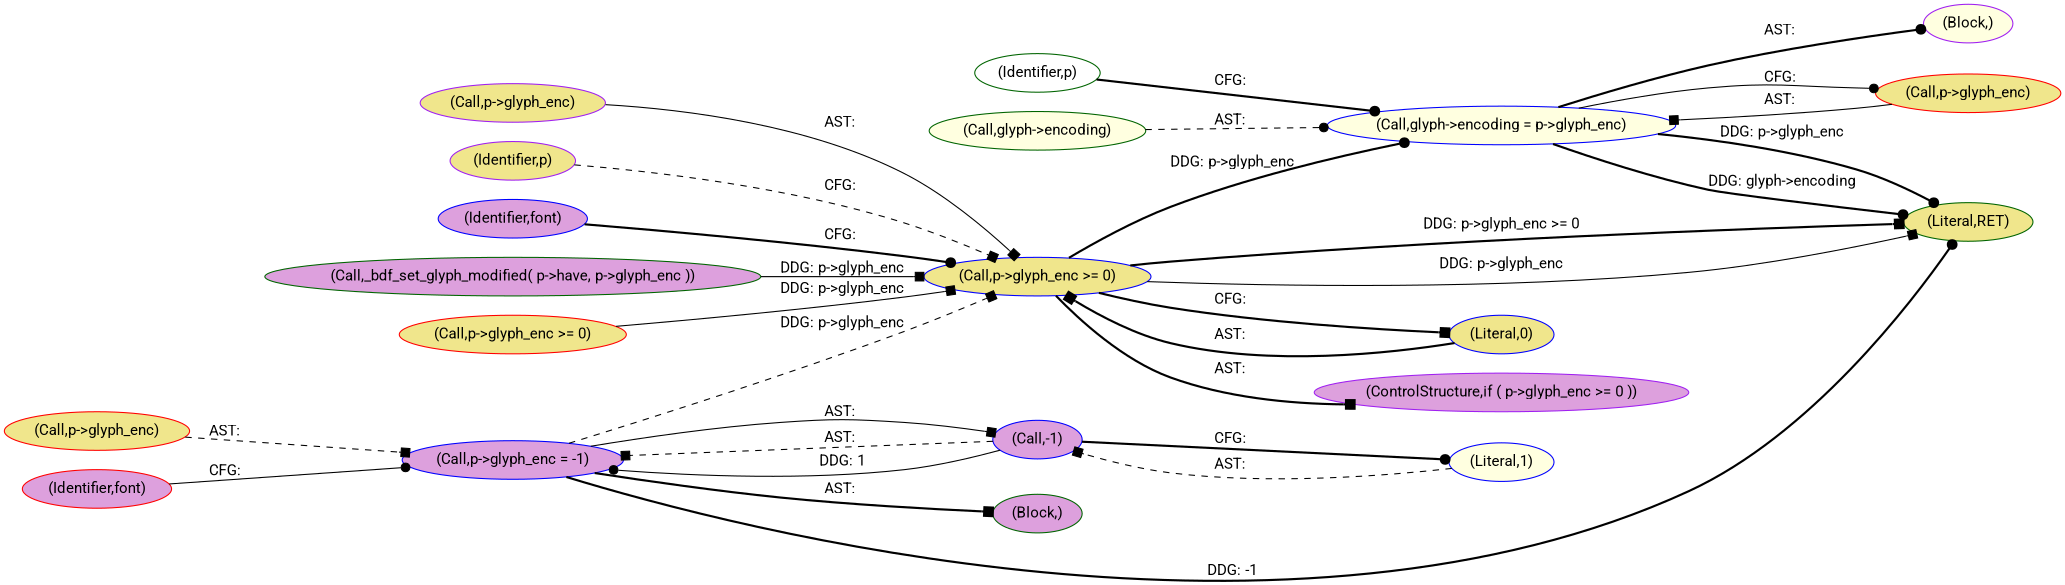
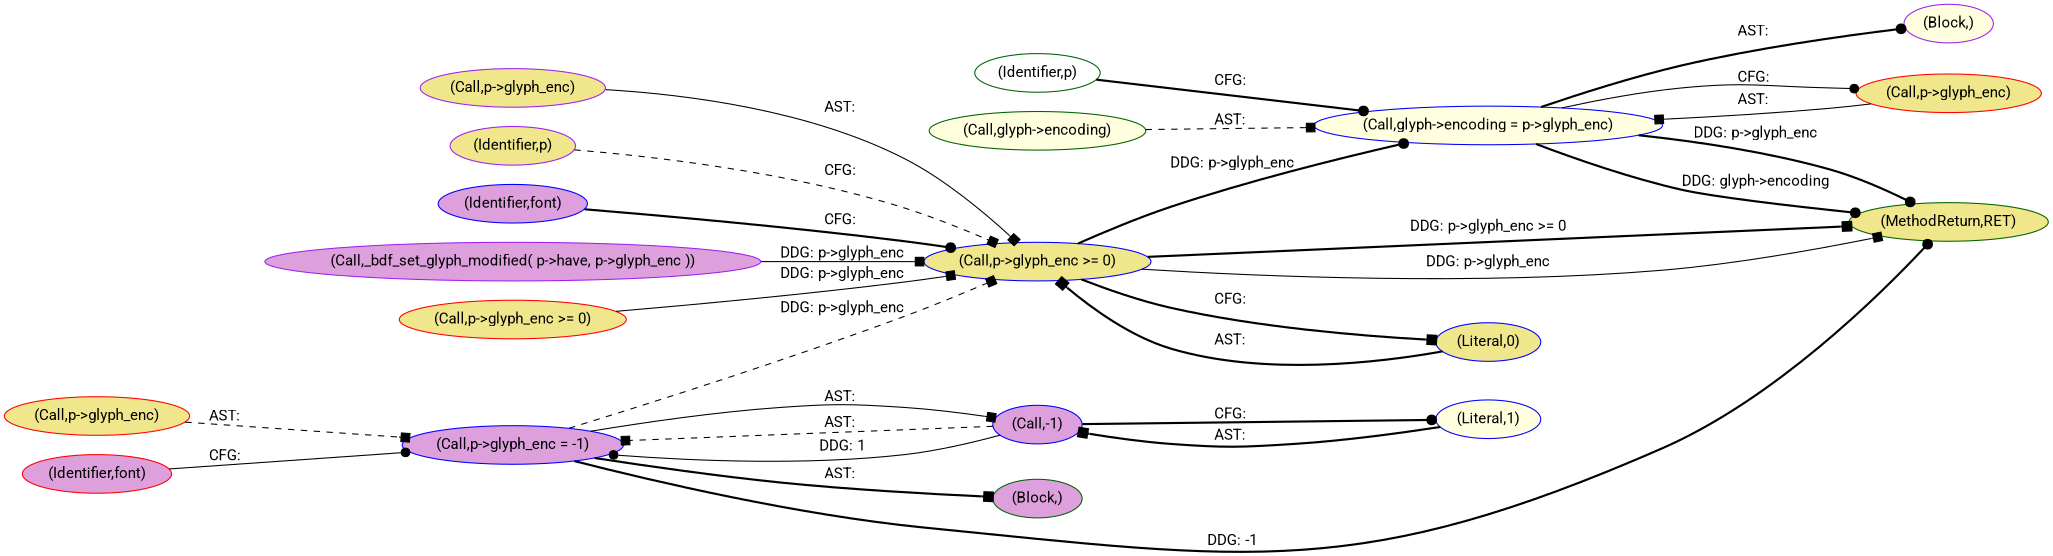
edge "(Call,glyph->encoding)" -> "(Call,glyph->encoding = p->glyph_enc)": arrowhead dot -> box
node "(Literal,RET)": label "(Literal,RET)" -> "(MethodReturn,RET)"
node "(Call,_bdf_set_glyph_modified( p->have, p->glyph_enc ))": color darkgreen -> purple
node "(ControlStructure,if ( p->glyph_enc >= 0 ))": removed
edge "(Literal,1)" -> "(Call,-1)": style dashed -> bold
